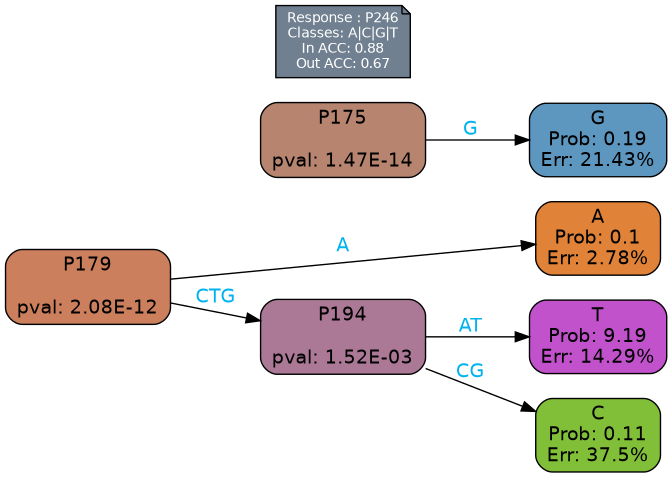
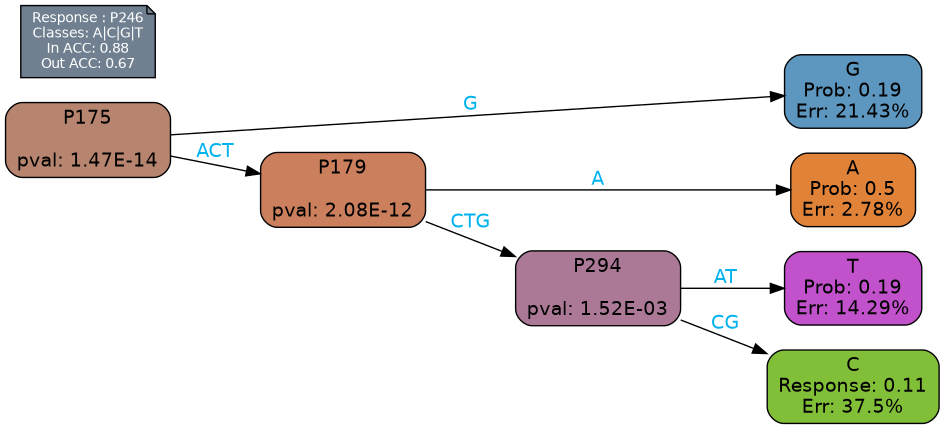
edge "P175 pval: 1.47E-14" -> "P179 pval: 2.08E-12": added, label "ACT"
node "A Prob: 0.1 Err: 2.78%": label "A Prob: 0.1 Err: 2.78%" -> "A Prob: 0.5 Err: 2.78%"
node "P194 pval: 1.52E-03": label "P194 pval: 1.52E-03" -> "P294 pval: 1.52E-03"
node "T Prob: 9.19 Err: 14.29%": label "T Prob: 9.19 Err: 14.29%" -> "T Prob: 0.19 Err: 14.29%"
node "C Prob: 0.11 Err: 37.5%": label "C Prob: 0.11 Err: 37.5%" -> "C Response: 0.11 Err: 37.5%"
